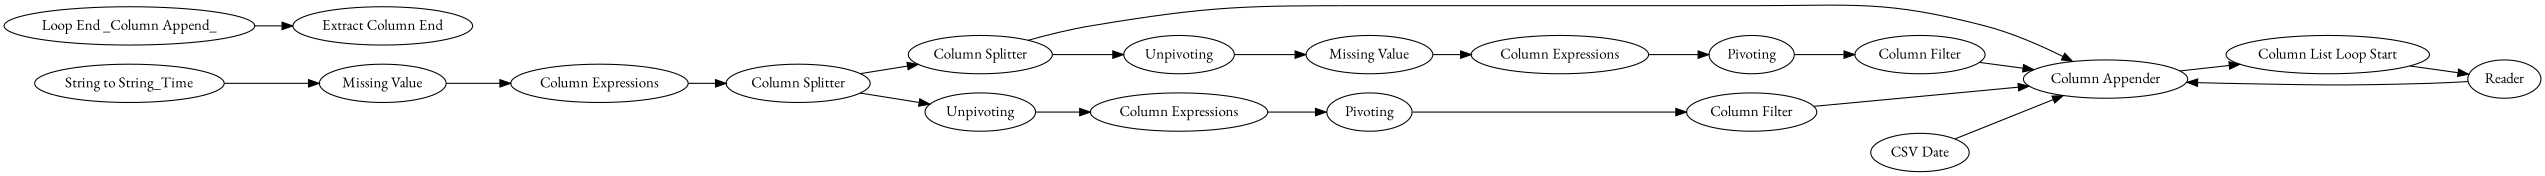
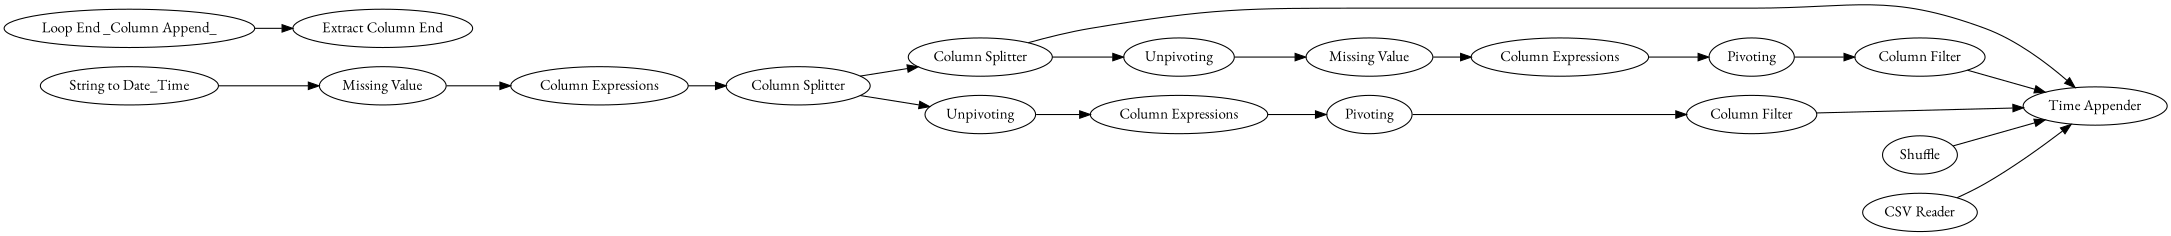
node "Column List Loop Start": removed
node "Column Appender": label "Column Appender" -> "Time Appender"
node "Reader": label "Reader" -> "Shuffle"
node "String to String_Time": label "String to String_Time" -> "String to Date_Time"
node "CSV Date": label "CSV Date" -> "CSV Reader"
